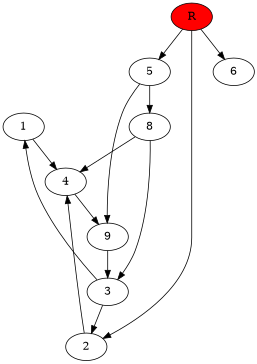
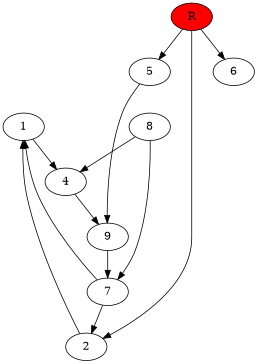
edge "5" -> "8": removed
edge "2" -> "4": now "2" -> "1"
node "3": label "3" -> "7"
